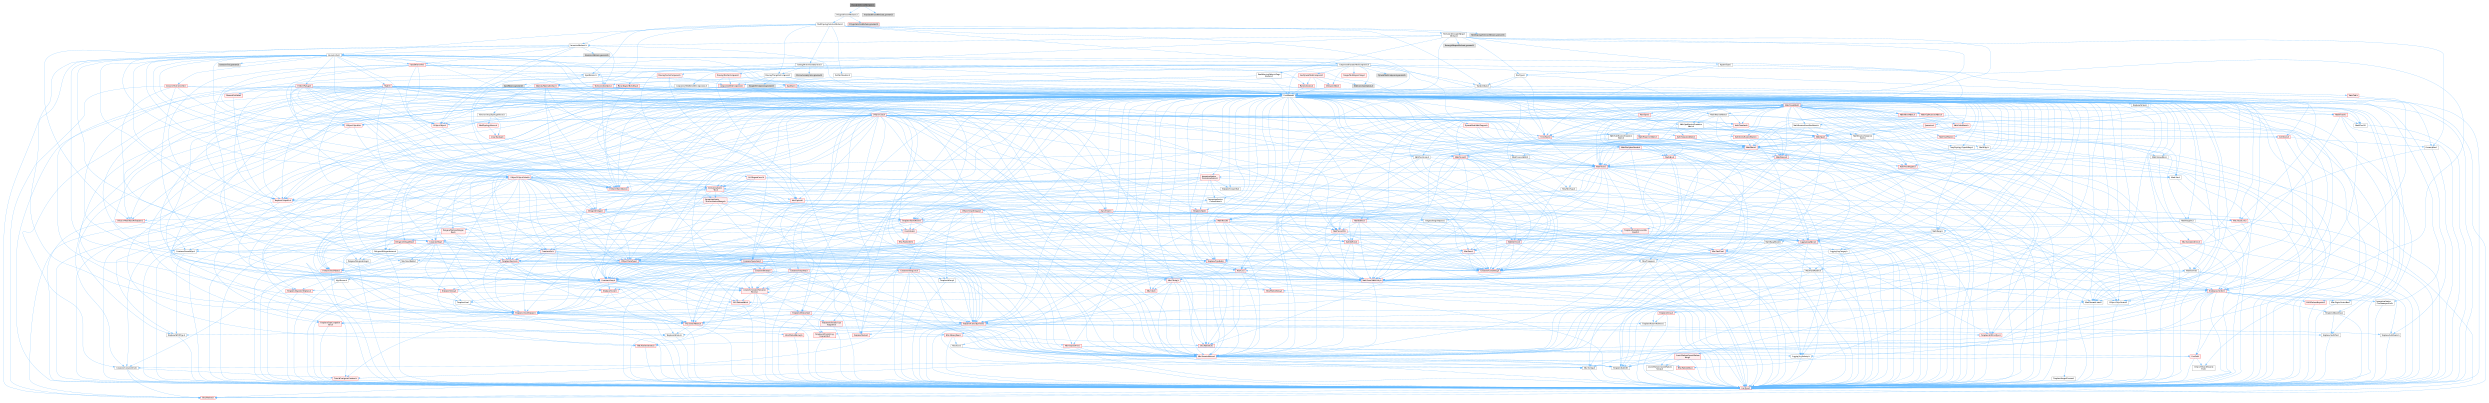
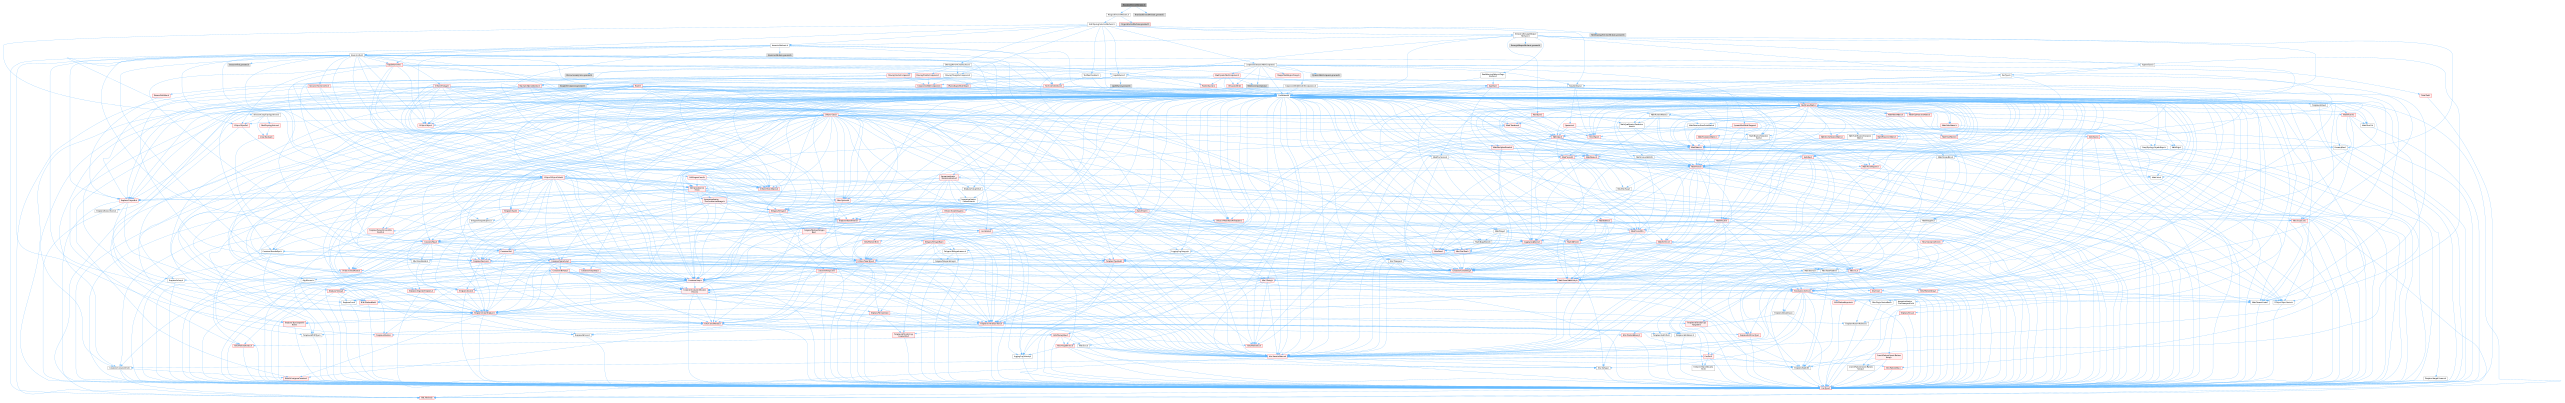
edge "Components/MeshRenderDecomposition.h" -> "Templates/Sorting.h": now "CoreMinimal.h" -> "Templates/Sorting.h"
node "Templates/RemoveExtent.h": added
